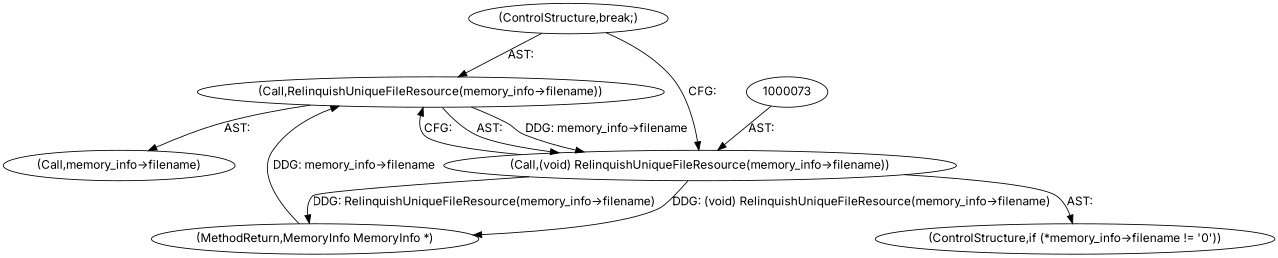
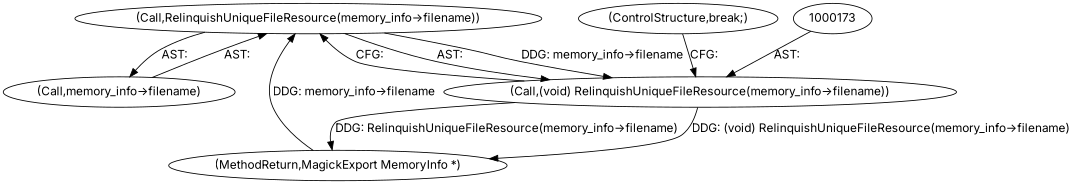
edge "(ControlStructure,break;)" -> "(Call,RelinquishUniqueFileResource(memory_info->filename))": now "(Call,memory_info->filename)" -> "(Call,RelinquishUniqueFileResource(memory_info->filename))"
node "1000073": label "1000073" -> "1000173"
node "(MethodReturn,MemoryInfo MemoryInfo *)": label "(MethodReturn,MemoryInfo MemoryInfo *)" -> "(MethodReturn,MagickExport MemoryInfo *)"
node "(ControlStructure,if (*memory_info->filename != '0'))": removed
